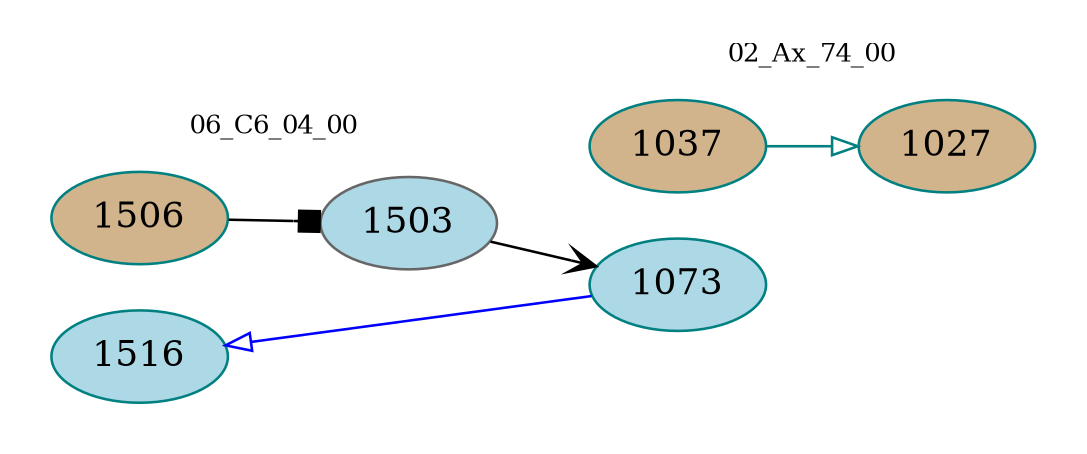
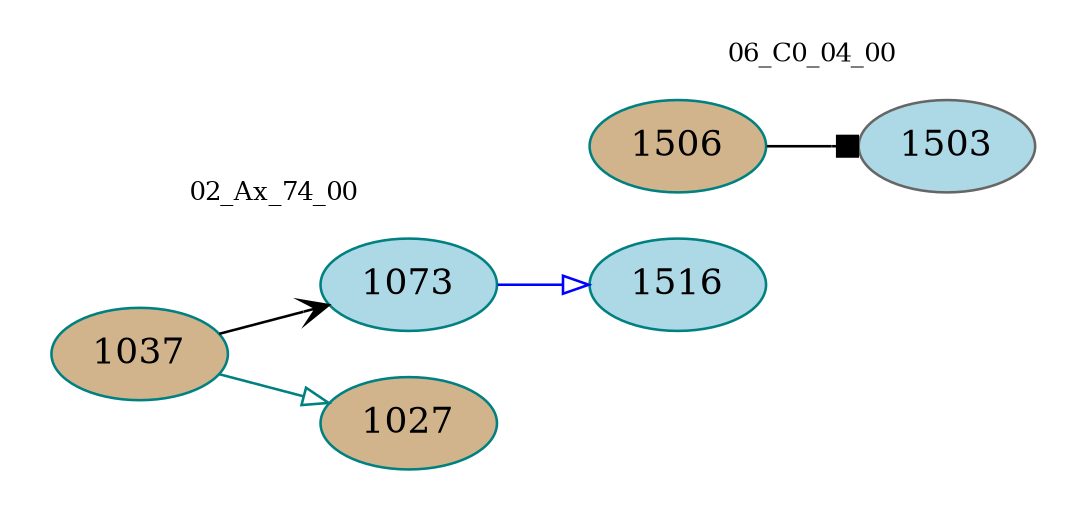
cluster "06_C6_04_00": label "06_C6_04_00" -> "06_C0_04_00"
edge "1503" -> "1073": now "1037" -> "1073"
